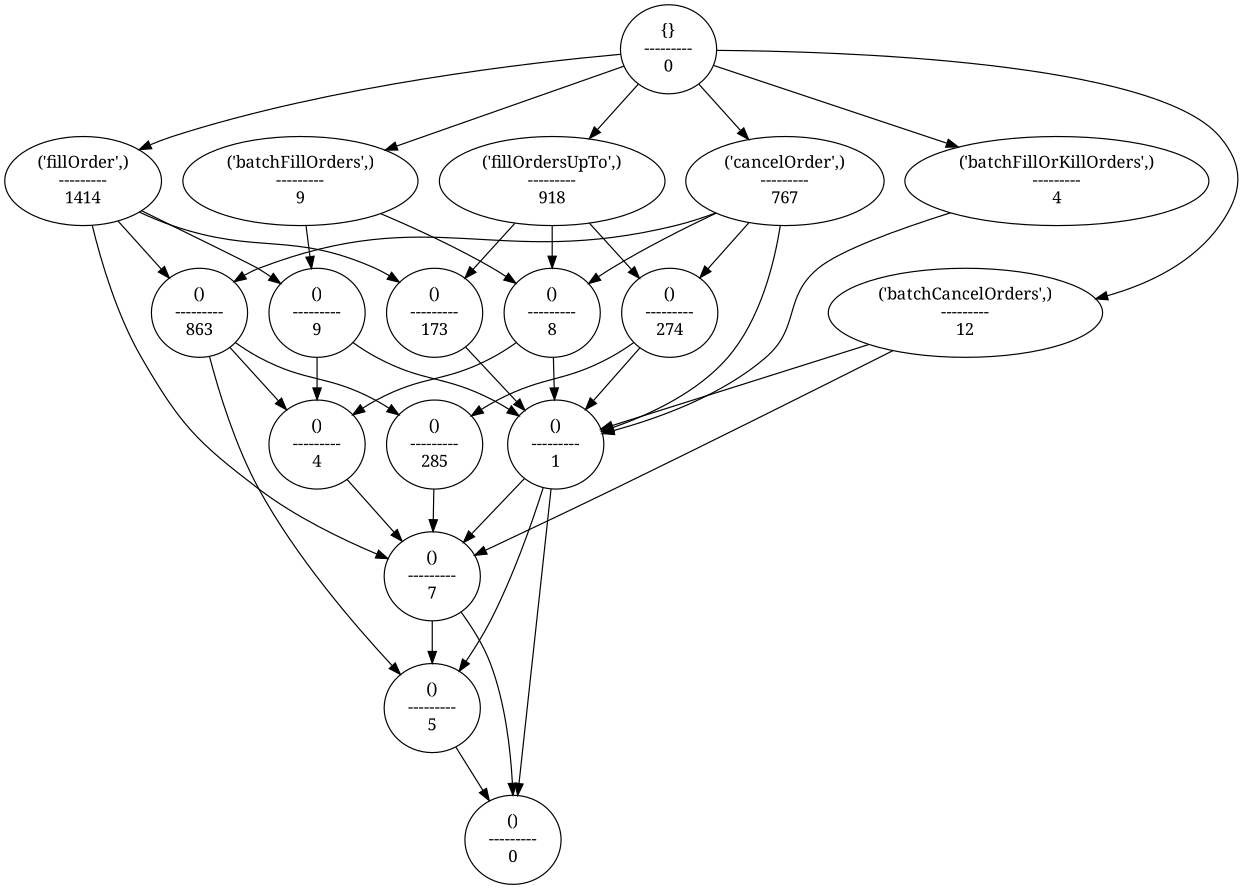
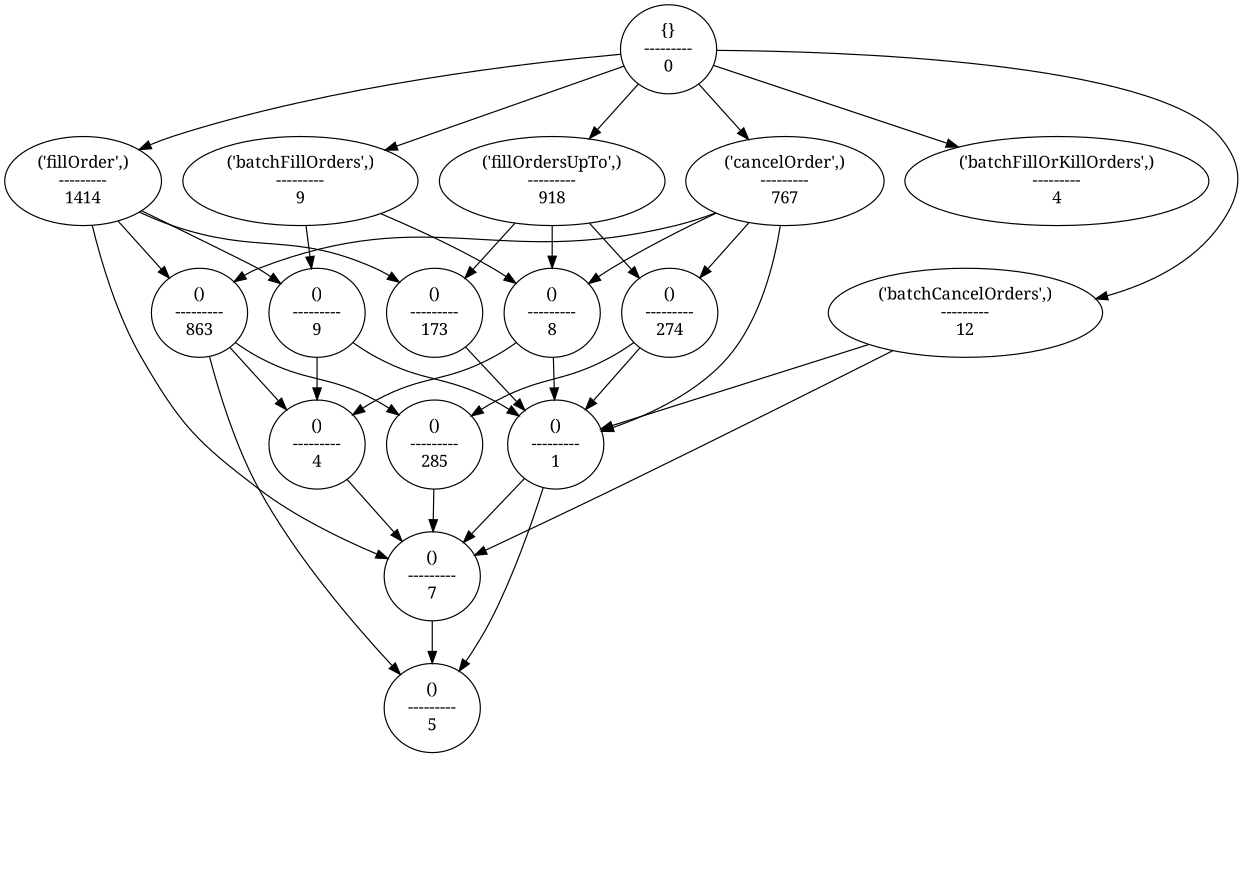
edge "('batchFillOrKillOrders',) --------- 4" -> "() --------- 1": removed
node "() --------- 0": removed
